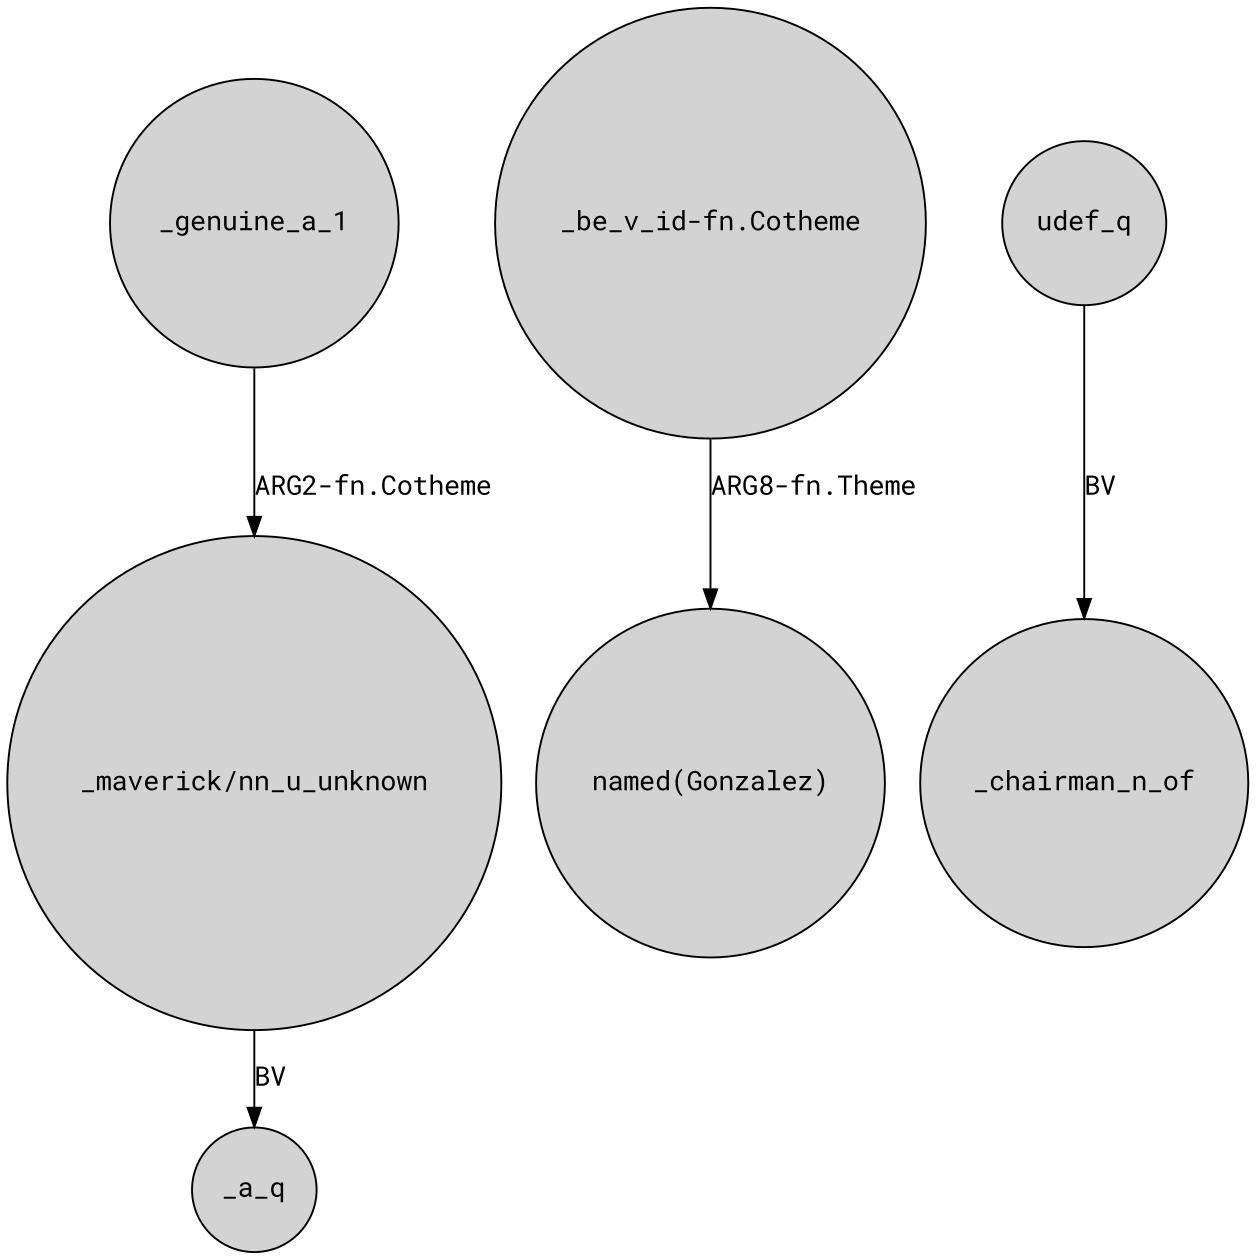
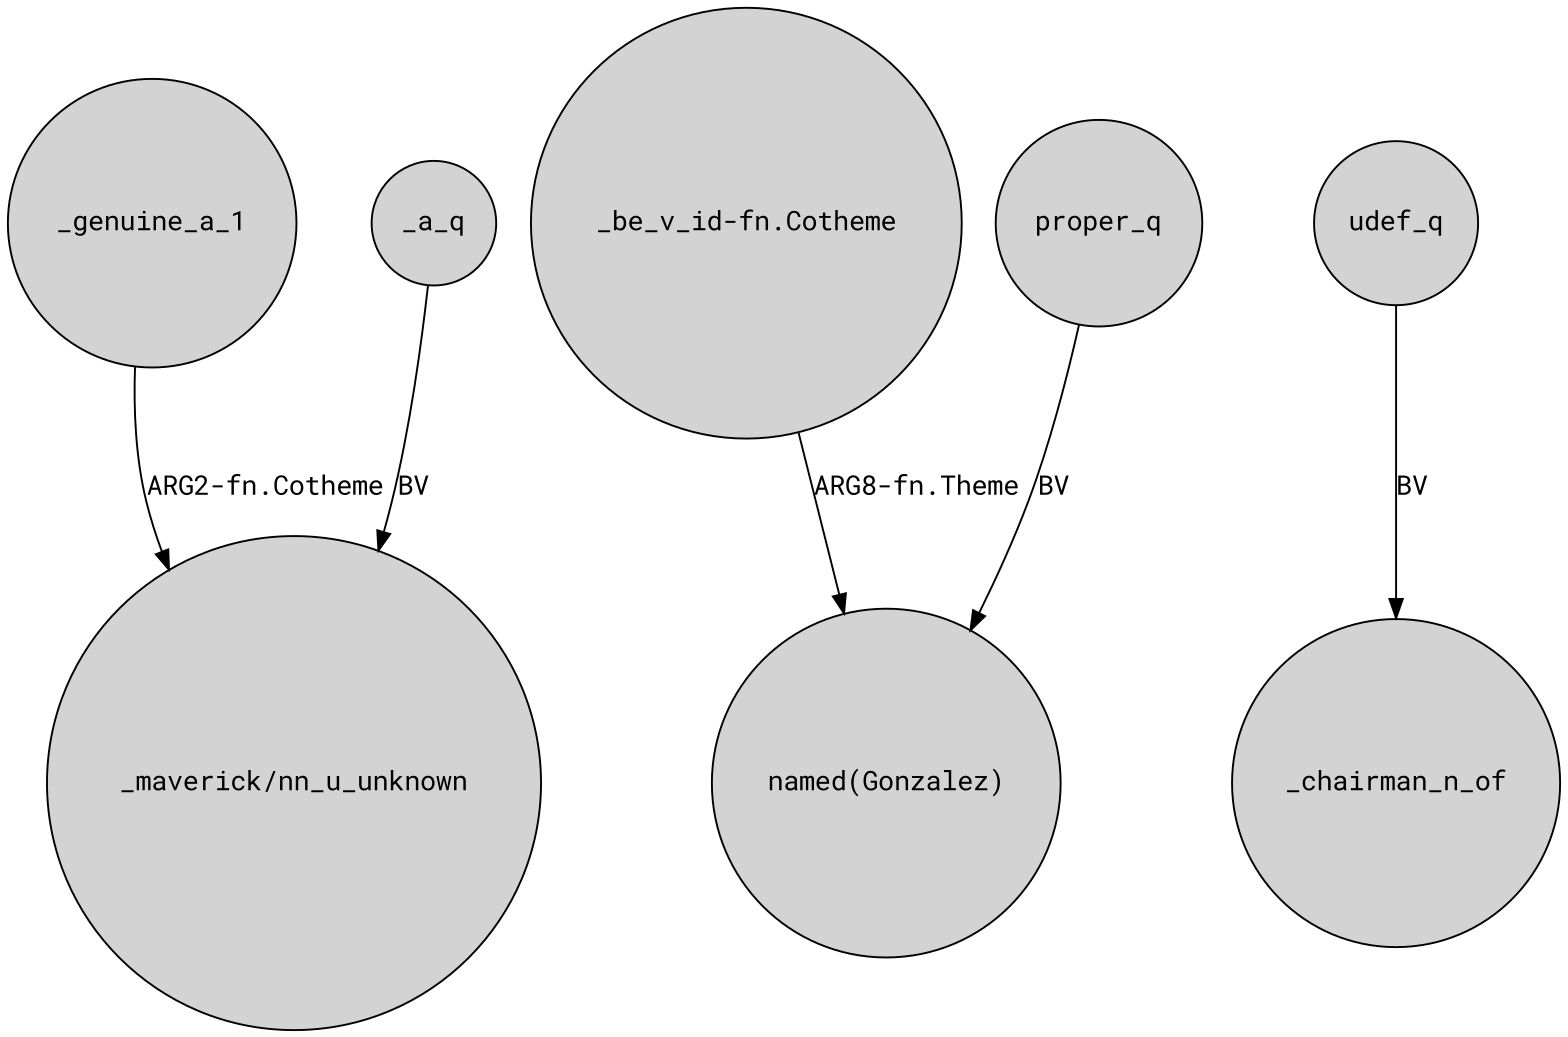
node "proper_q": added
edge "_maverick/nn_u_unknown" -> "_a_q": reversed
